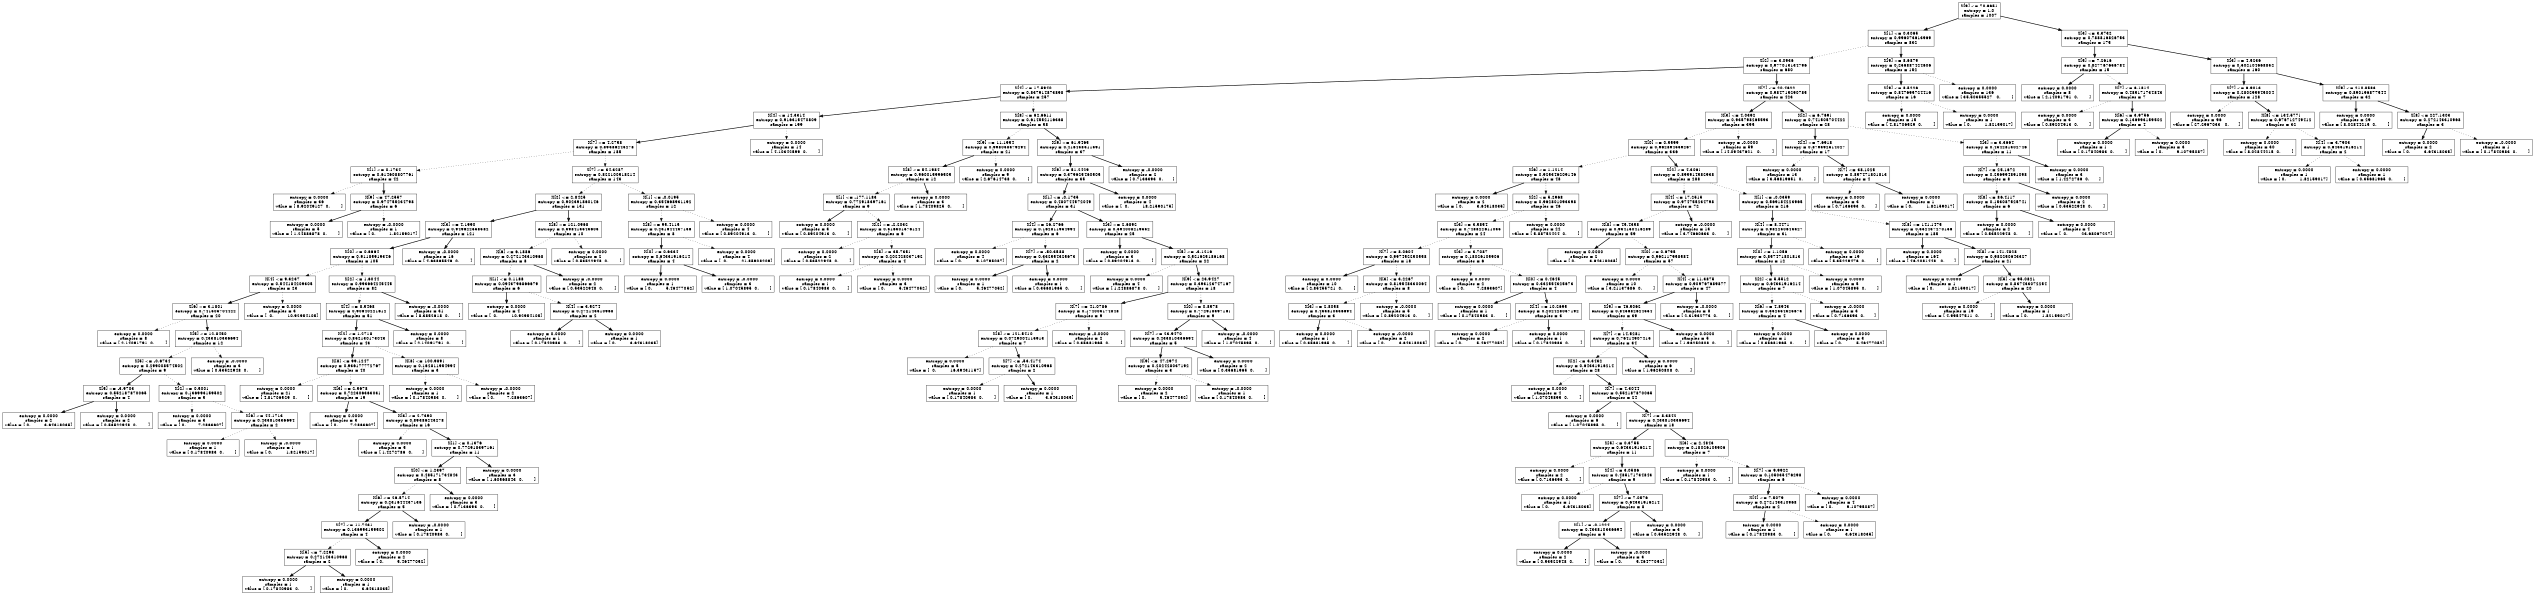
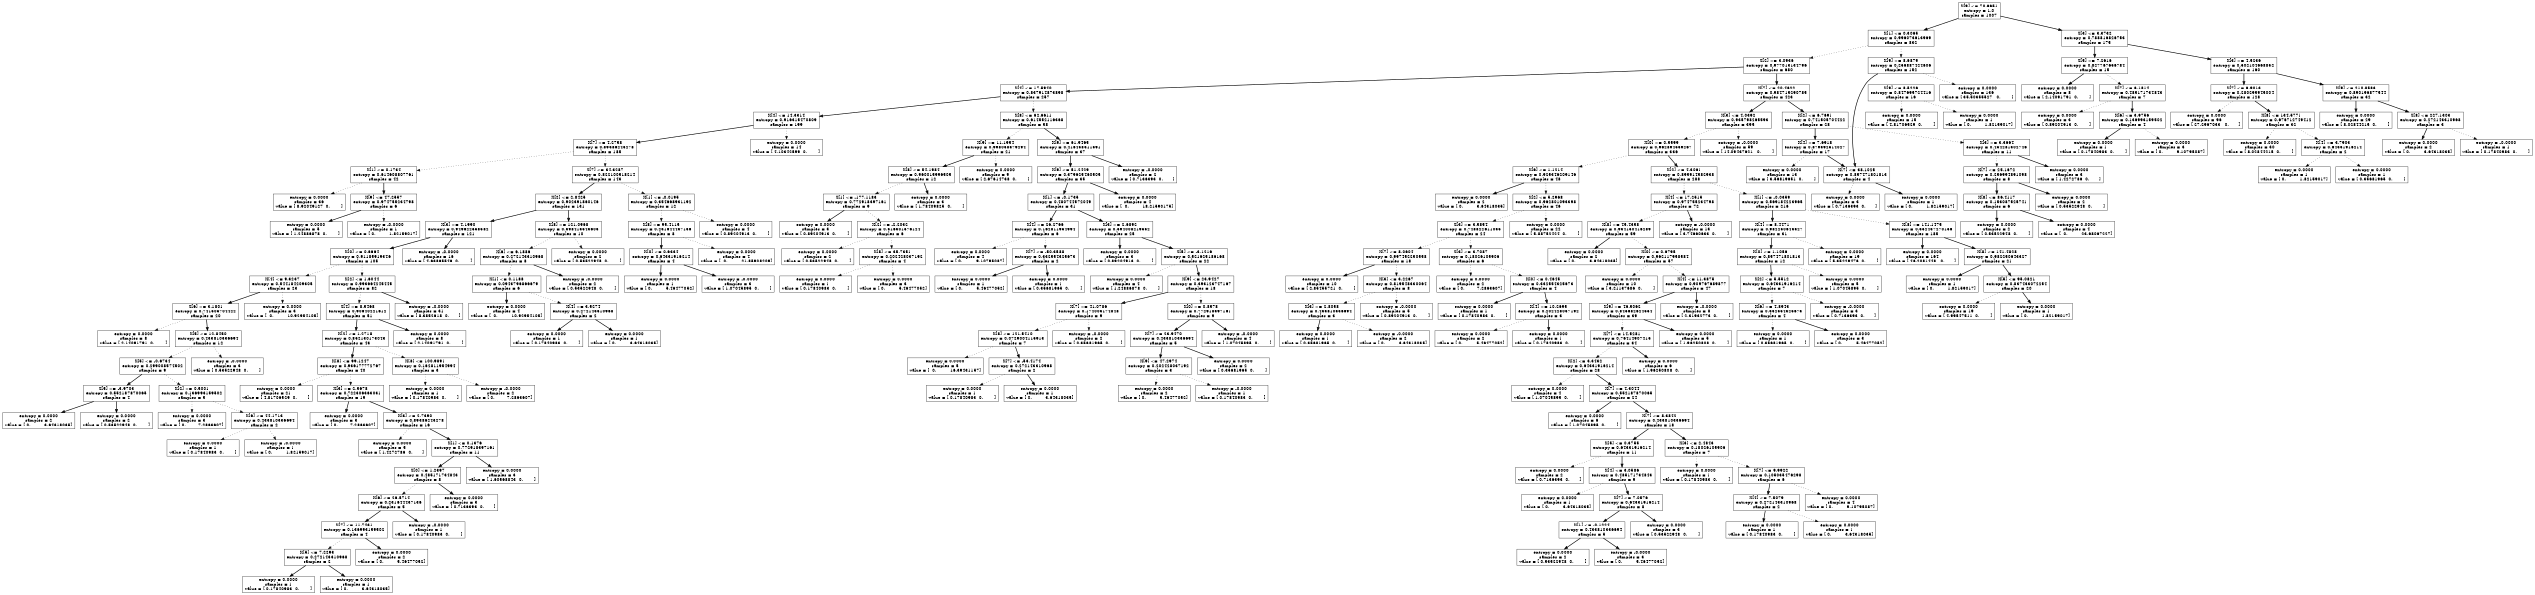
edge "X[1] <= 0.3065 entropy = 0.996073613969 samples = 832" -> "X[9] <= 8.6879 entropy = 0.256887424606 samples = 152": style bold -> dotted
edge "X[9] <= 8.6879 entropy = 0.256887424606 samples = 152" -> "X[9] <= 8.5226 entropy = 0.847695724416 samples = 16": now "X[9] <= 8.6879 entropy = 0.256887424606 samples = 152" -> "X[7] <= 38.1025 entropy = 0.857471801813 samples = 4"
edge "X[7] <= 25.1672 entropy = 0.256994891098 samples = 8" -> "X[8] <= 86.4117 entropy = 0.153087525741 samples = 6": style dotted -> bold
edge "X[7] <= 34.3287 entropy = 0.822100518214 samples = 143" -> "X[2] <= 2.8425 entropy = 0.902391860146 samples = 131": style dotted -> bold
